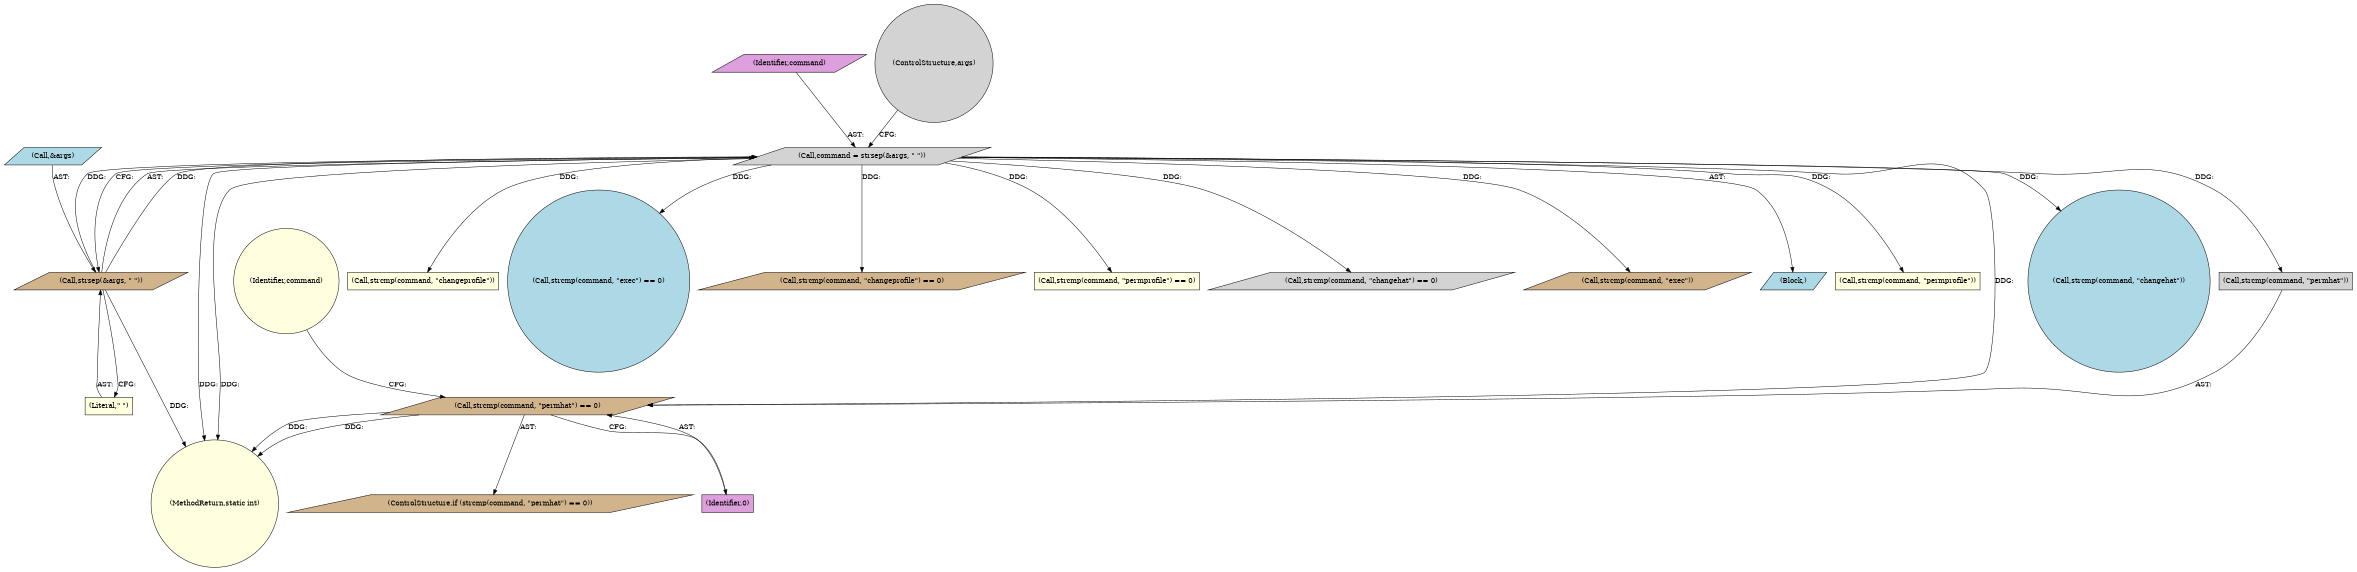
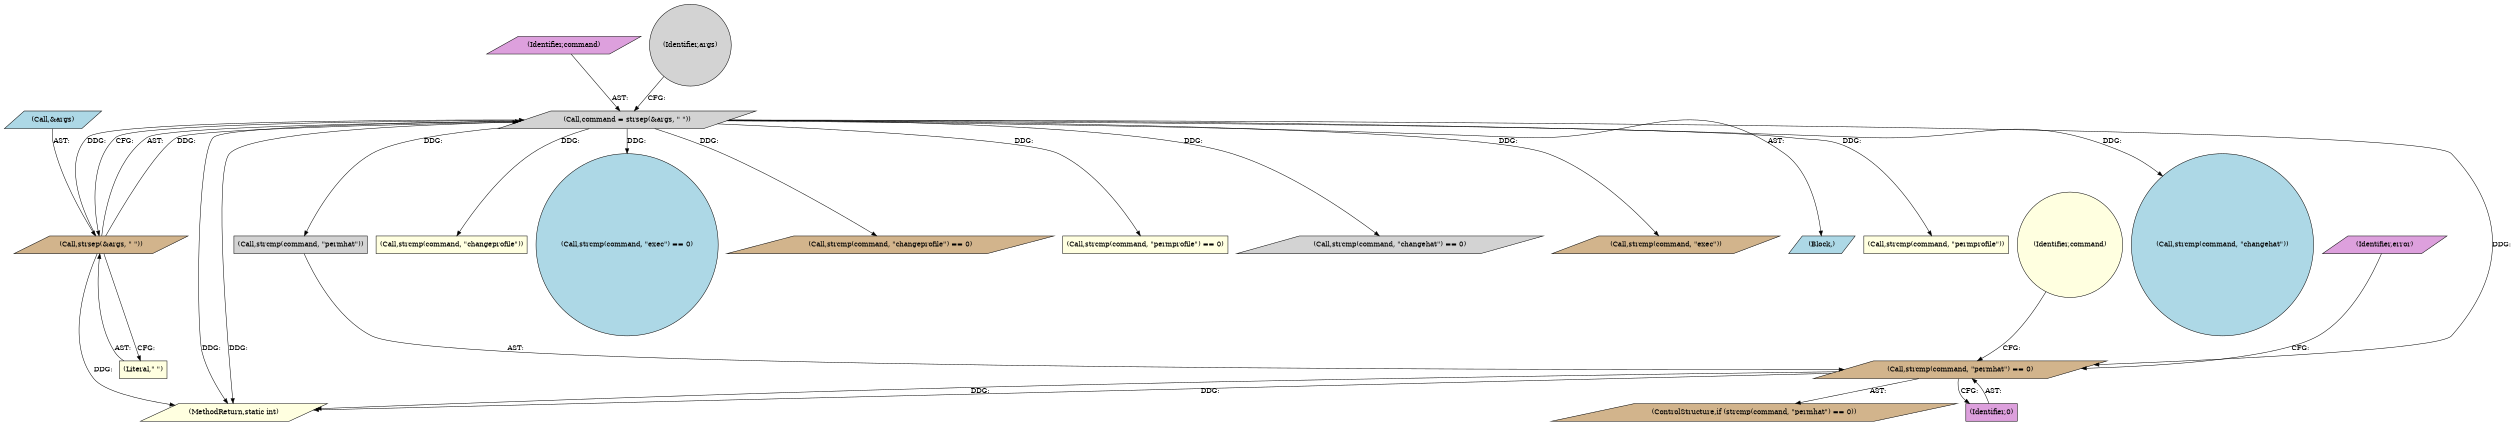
node "(ControlStructure,args)": label "(ControlStructure,args)" -> "(Identifier,args)"
node "(Identifier,error)": added
node "(MethodReturn,static int)": shape circle -> parallelogram
